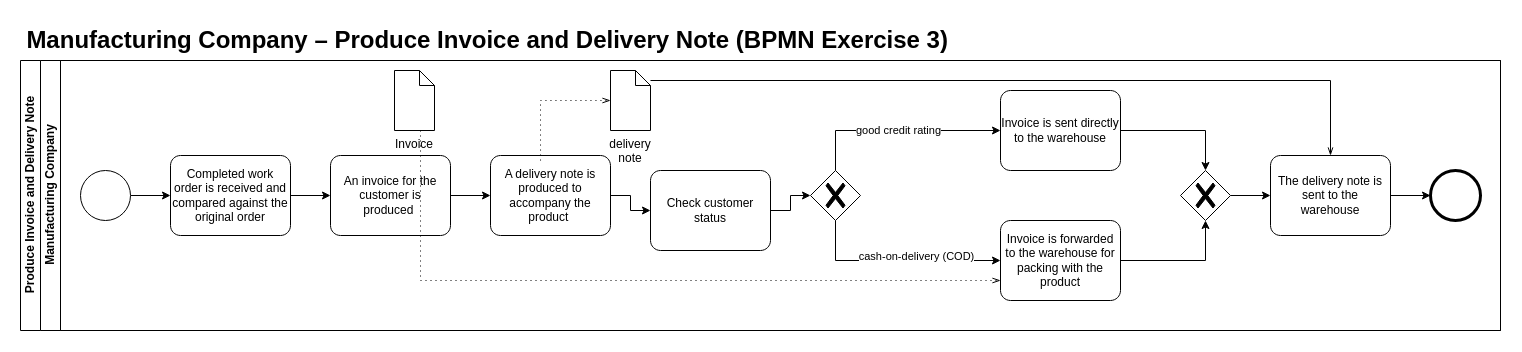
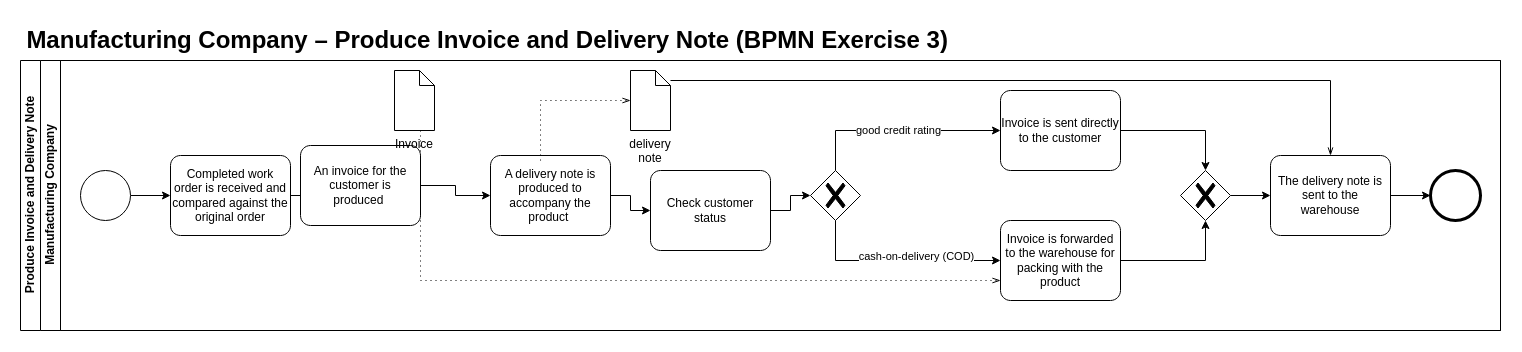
node "delivery note": moved (631, 101) -> (651, 101)
node "Invoice is sent directly to the warehouse": label "Invoice is sent directly to the warehouse" -> "Invoice is sent directly to the customer"
node "An invoice for the customer is produced": moved (391, 196) -> (361, 186)
